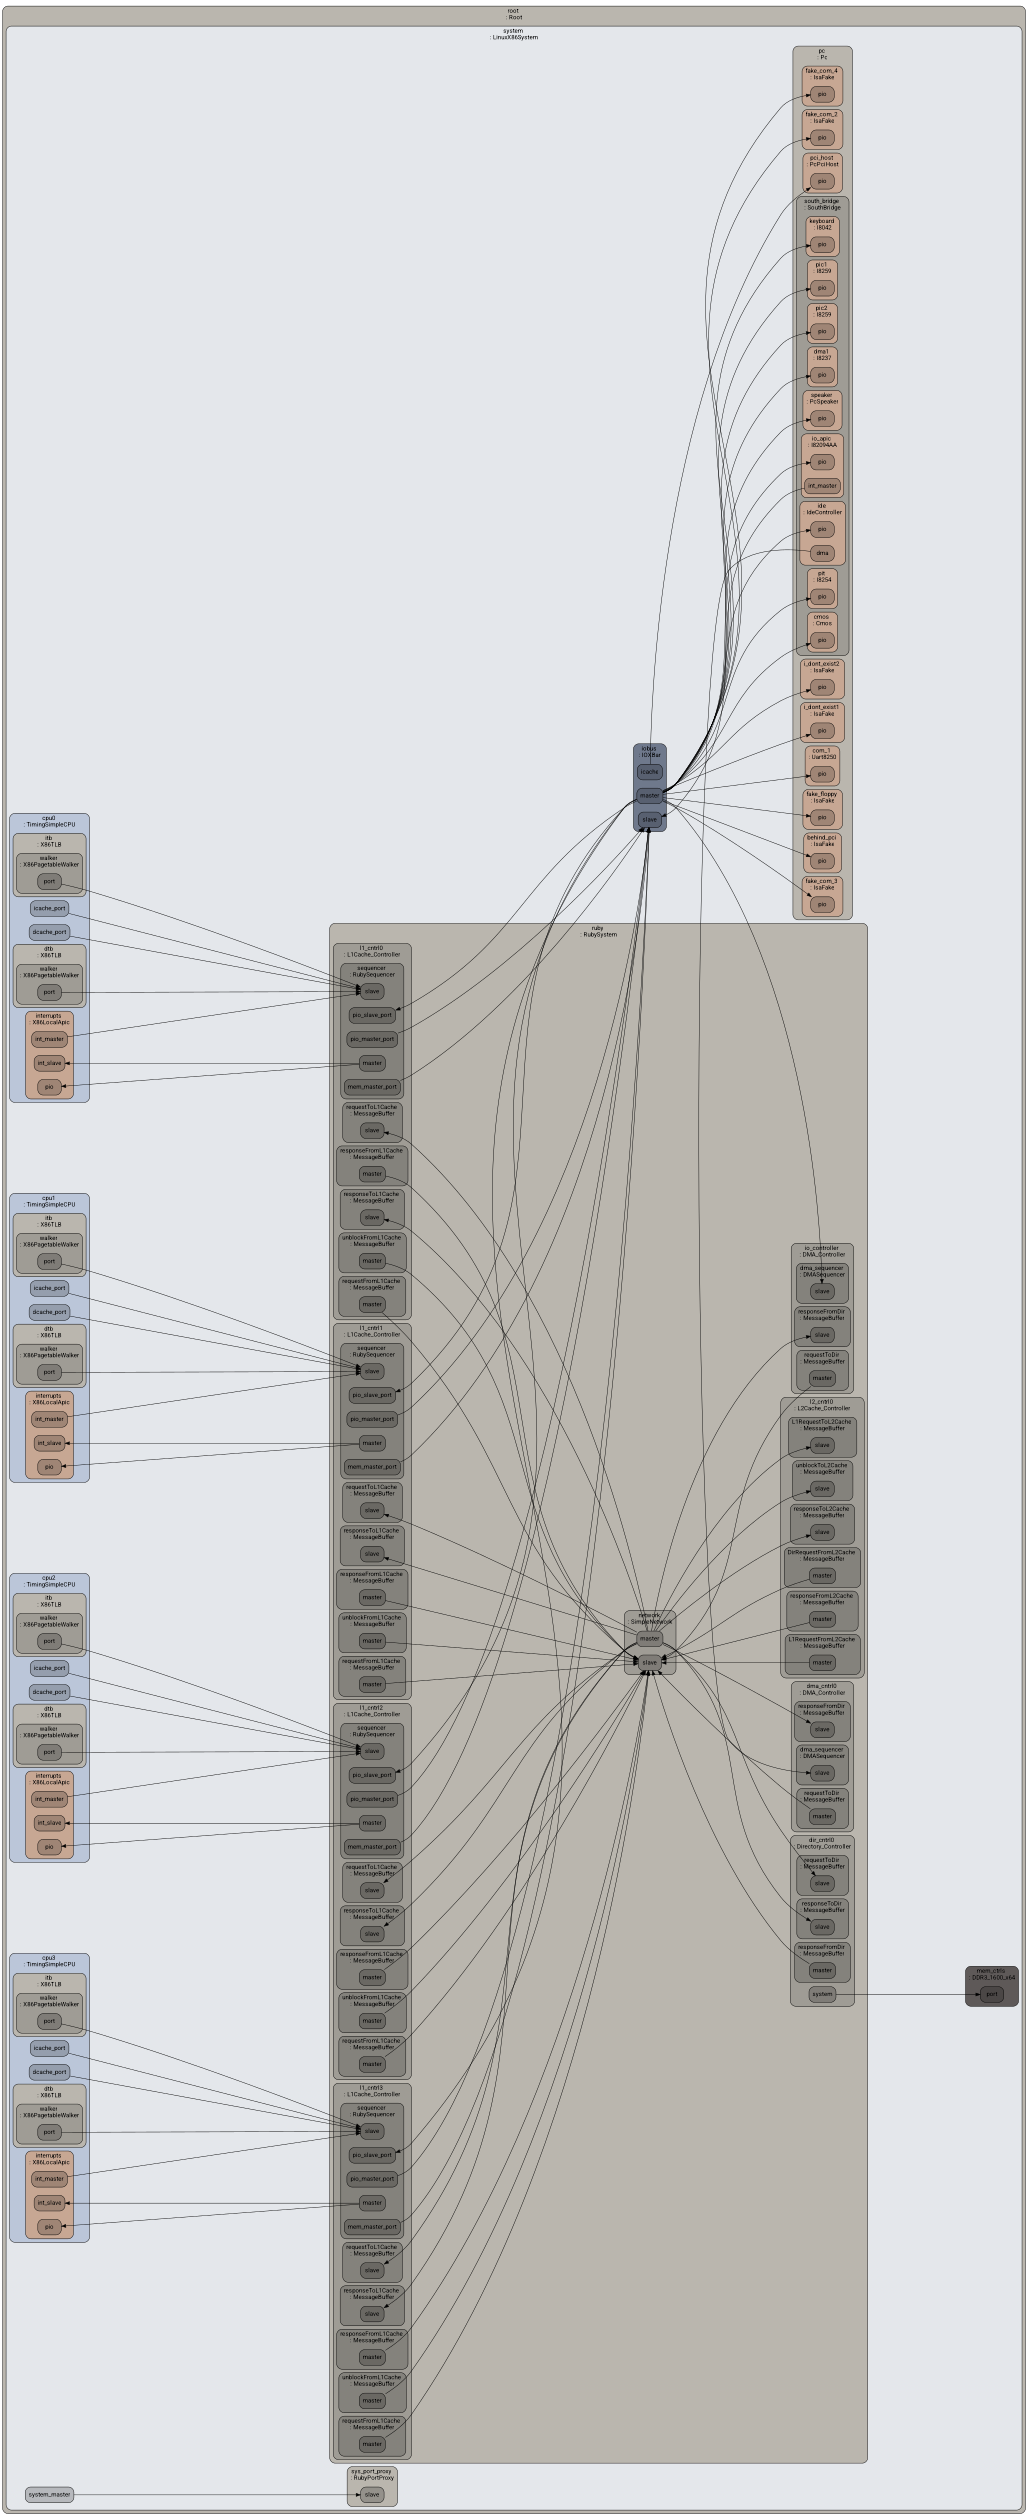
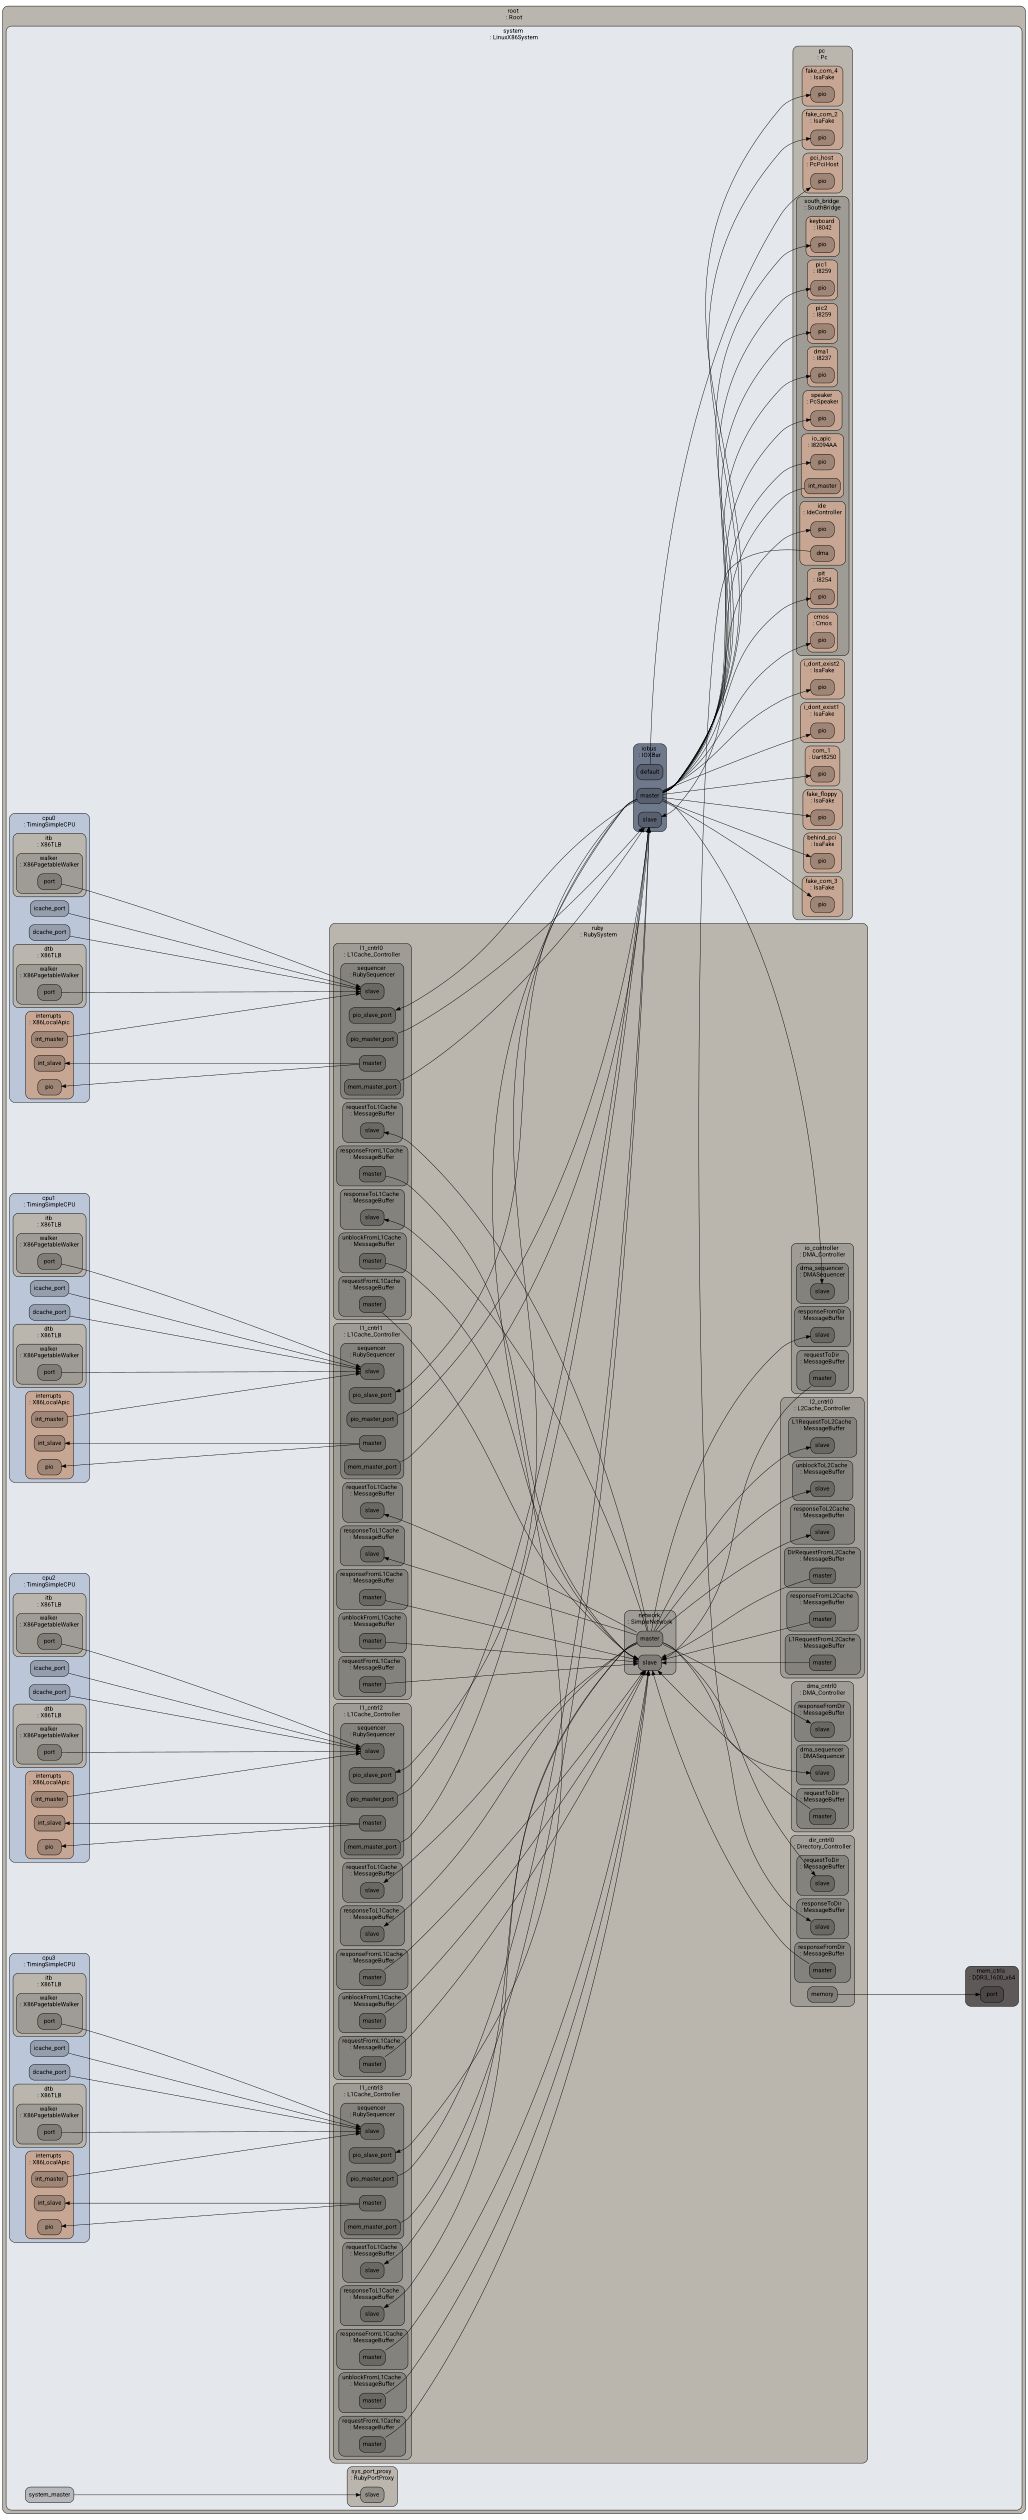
node "icache": label "icache" -> "default"
node "system": label "system" -> "memory"
